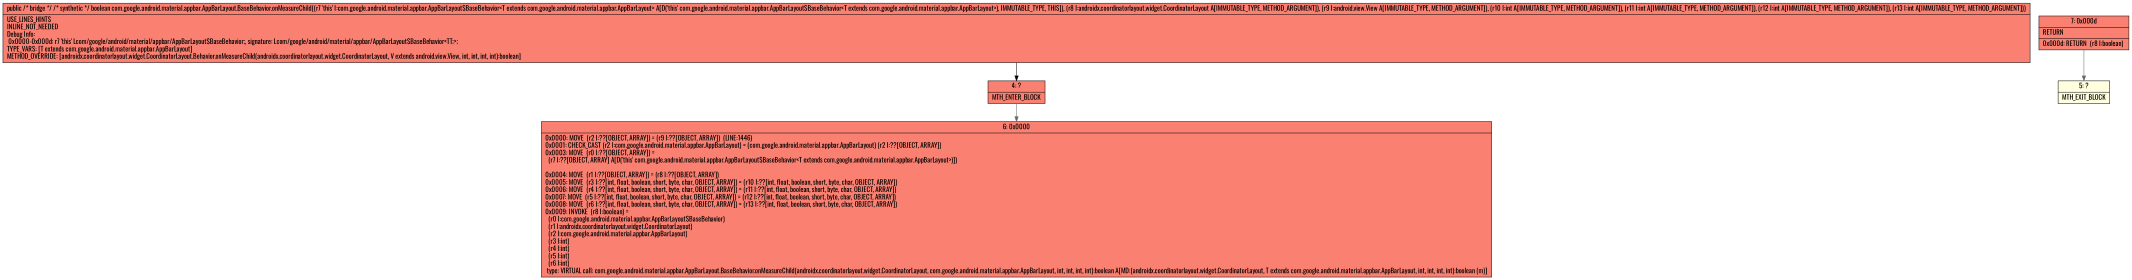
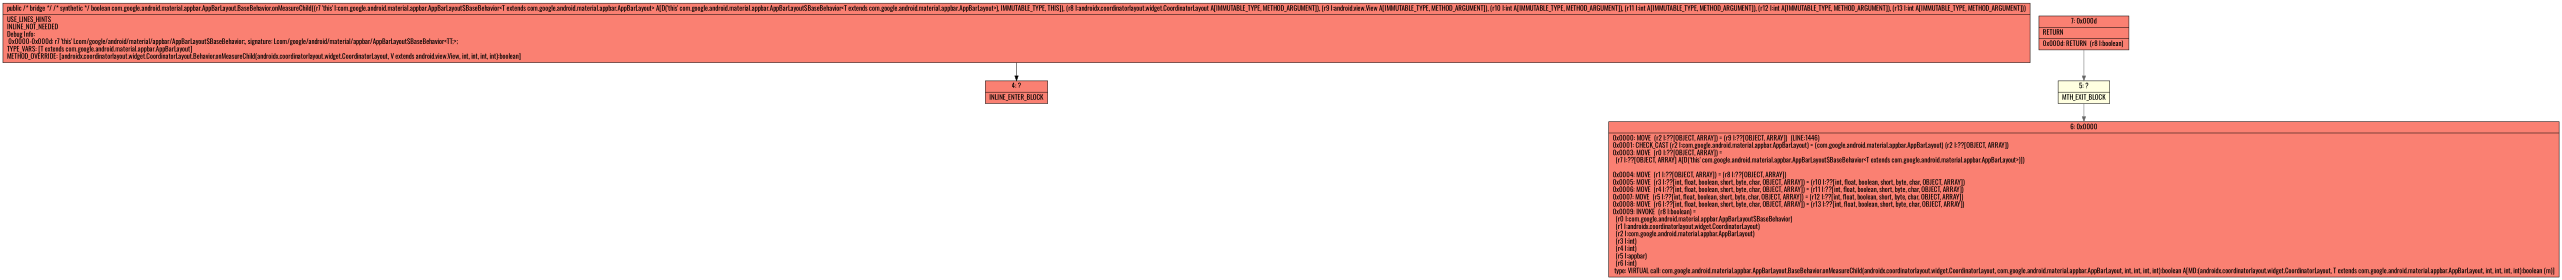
node "4: ?": text "MTH_ENTER_BLOCK" -> "INLINE_ENTER_BLOCK"
edge "4: ?" -> "6: 0x0000": now "5: ?" -> "6: 0x0000"
node "6: 0x0000": text "(r5 I:int)" -> "(r5 I:appbar)"
